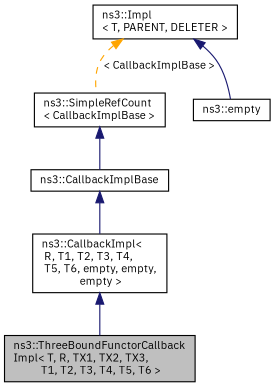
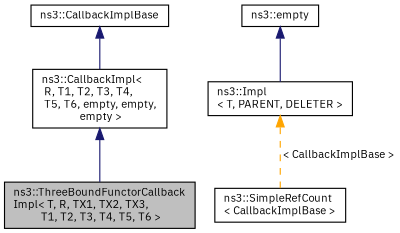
edge "ns3::empty" -> "ns3::Impl < T, PARENT, DELETER >": reversed
edge "ns3::CallbackImplBase" -> "ns3::SimpleRefCount < CallbackImplBase >": removed
